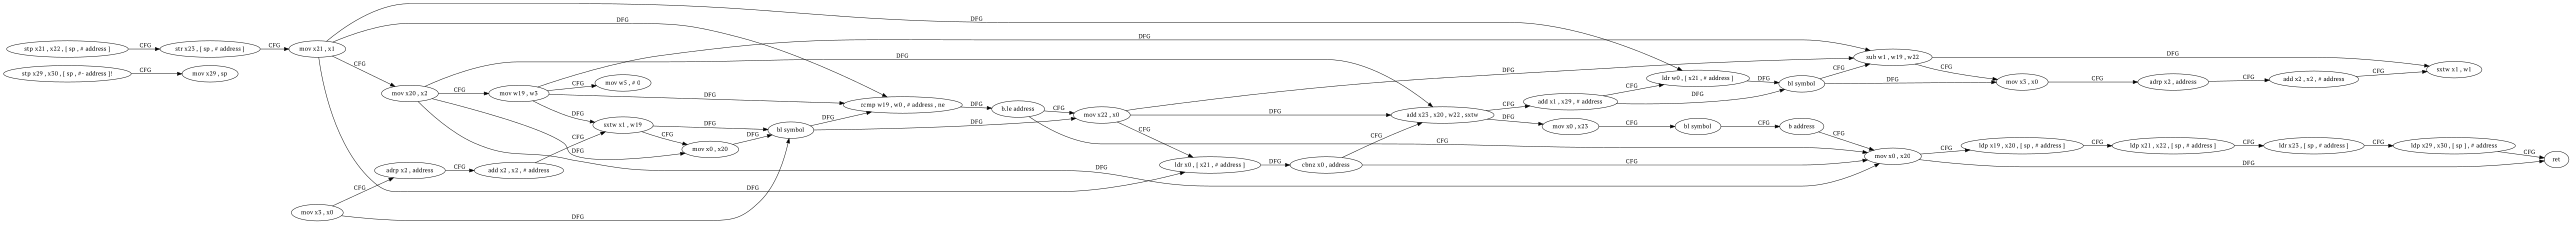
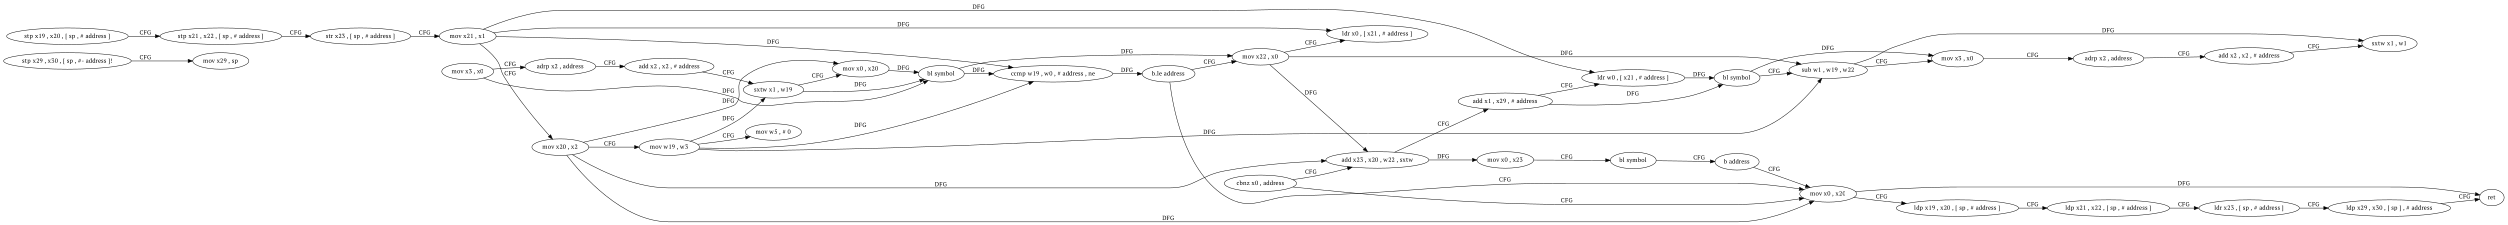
node "stp x19 , x20 , [ sp , # address ]": added
edge "ldr x0 , [ x21 , # address ]" -> "cbnz x0 , address": removed, label "DFG"
